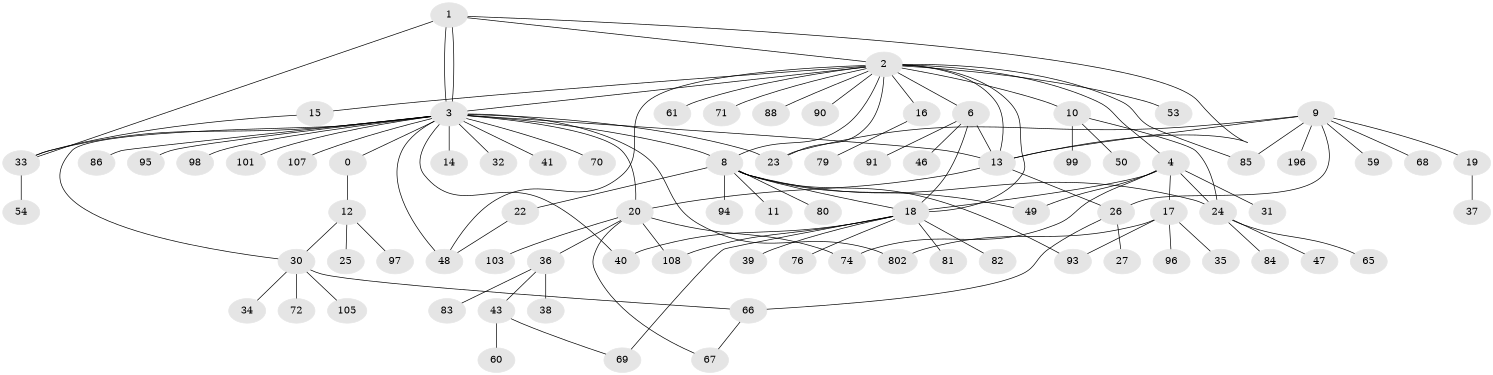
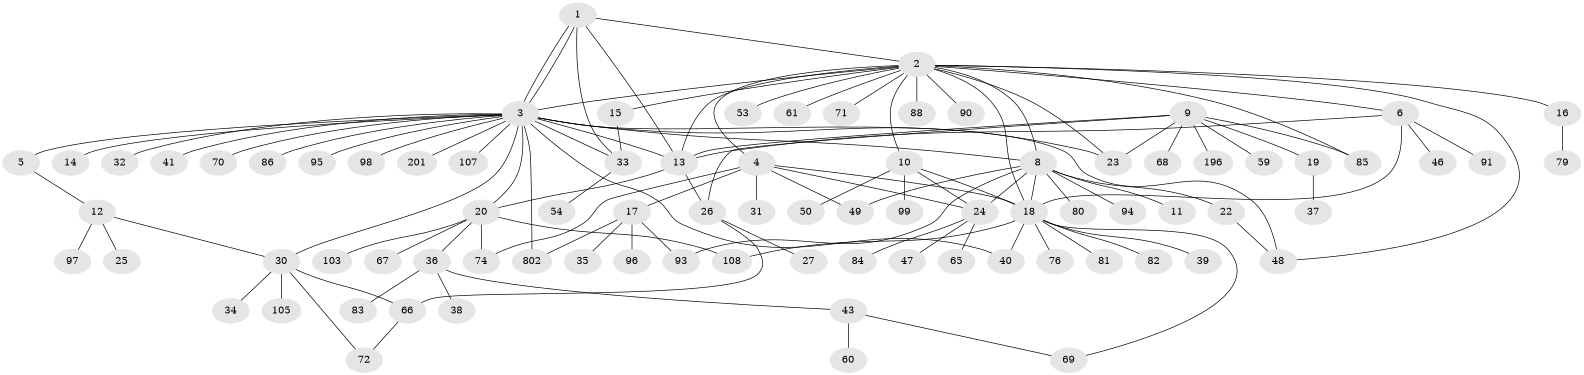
node "101": label "101" -> "201"
node "0": label "0" -> "5"
edge "10" -- "18": added
edge "66" -- "67": now "66" -- "72"
